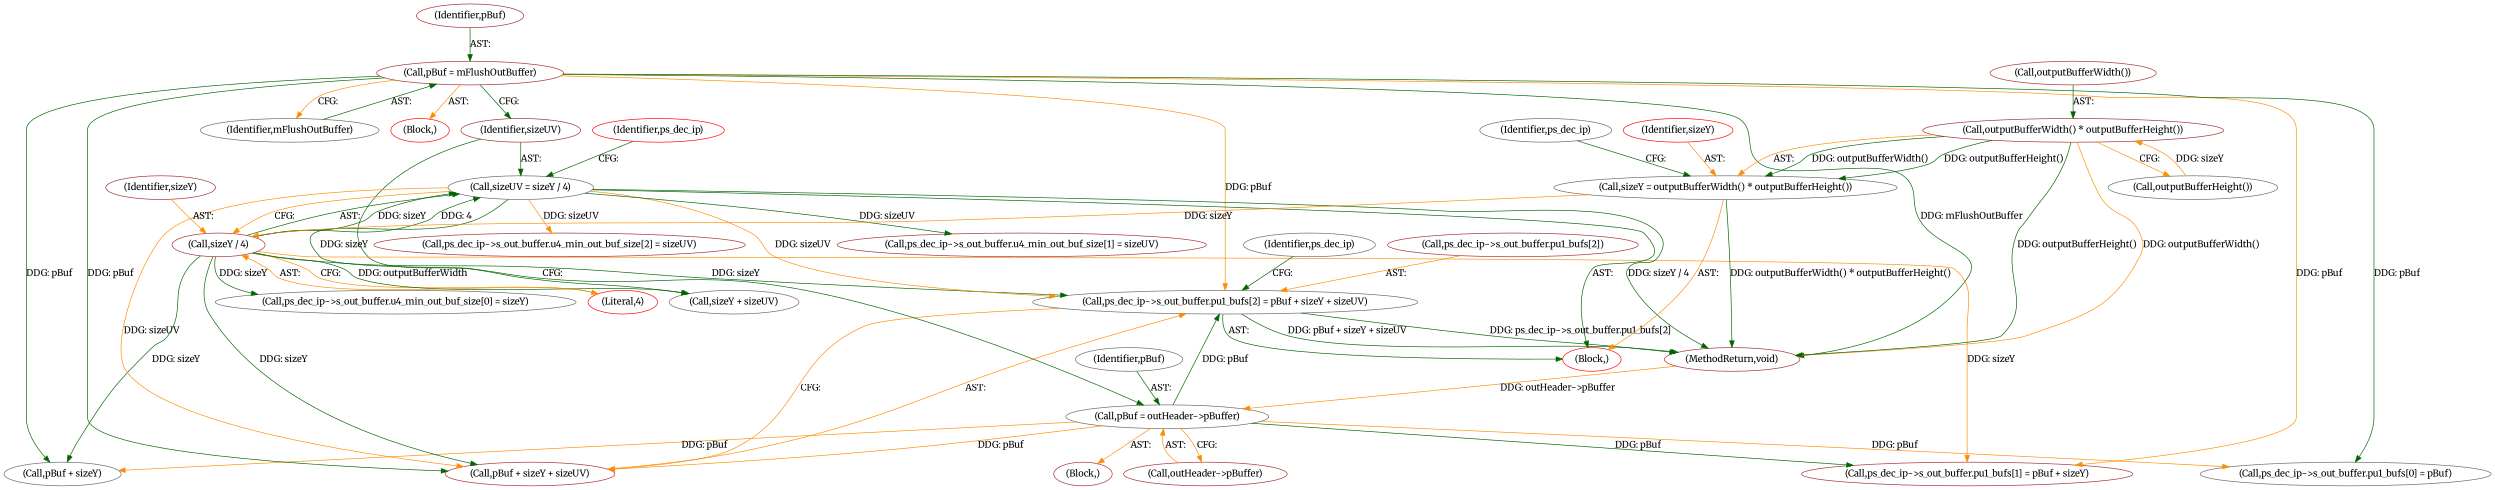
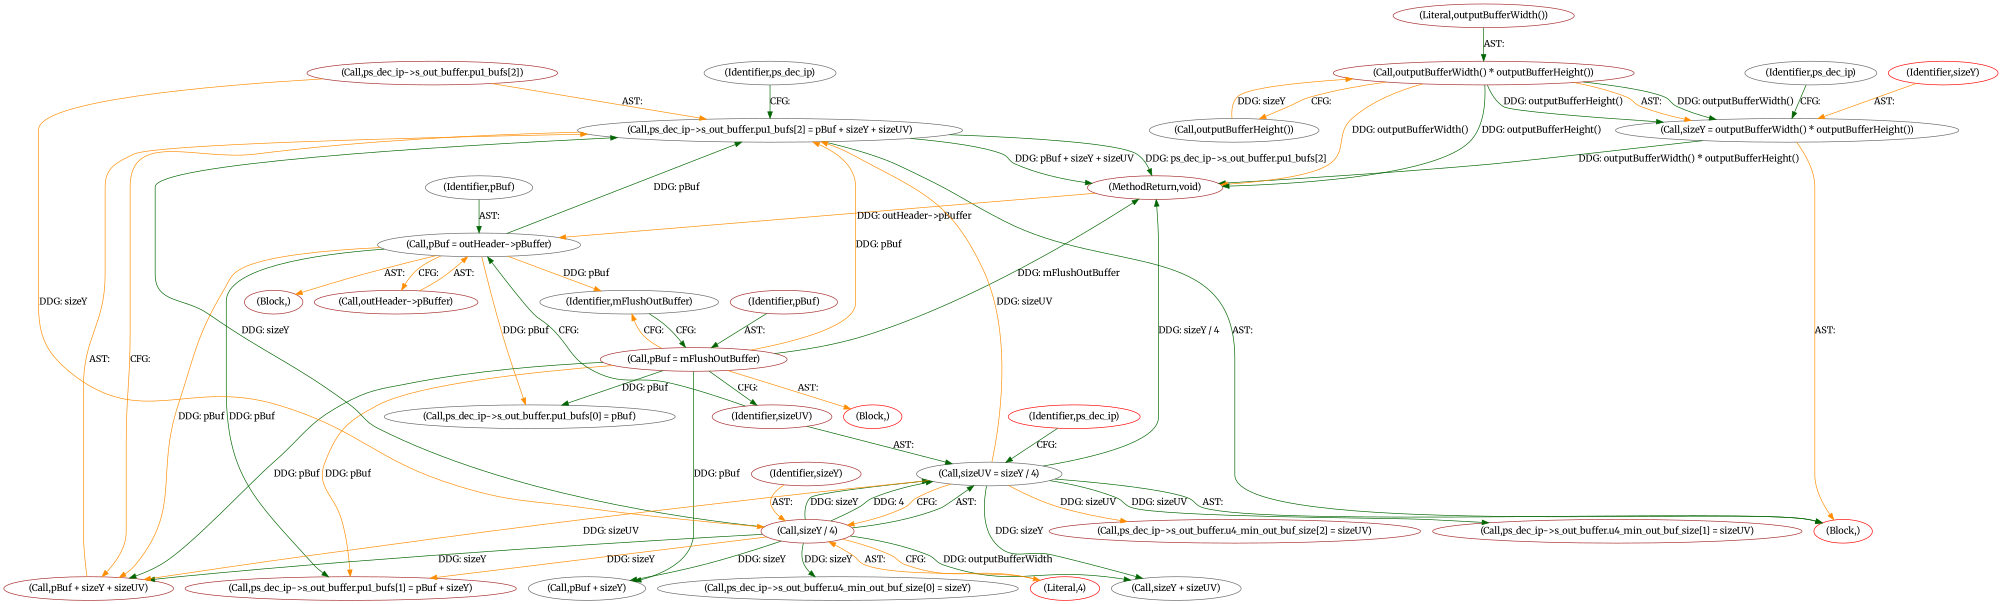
node "(Call,outputBufferWidth())": label "(Call,outputBufferWidth())" -> "(Literal,outputBufferWidth())"
edge "(Identifier,mFlushOutBuffer)" -> "(Call,pBuf = mFlushOutBuffer)": label "AST: " -> "CFG: "
edge "(Call,sizeY = outputBufferWidth() * outputBufferHeight())" -> "(Call,sizeY / 4)": now "(Call,ps_dec_ip->s_out_buffer.pu1_bufs[2])" -> "(Call,sizeY / 4)"
edge "(Call,pBuf = outHeader->pBuffer)" -> "(Call,pBuf + sizeY)": now "(Call,pBuf = outHeader->pBuffer)" -> "(Identifier,mFlushOutBuffer)"
